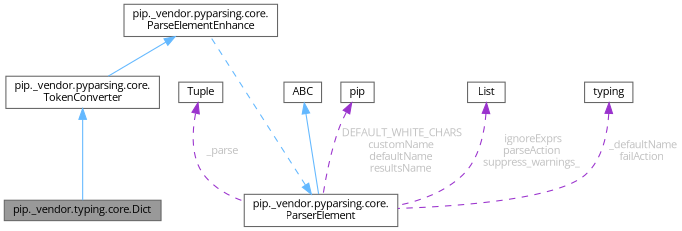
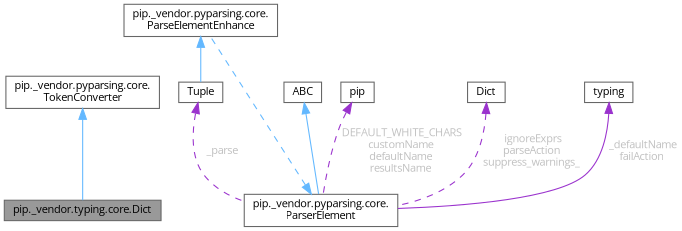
edge "pip._vendor.pyparsing.core. TokenConverter" -> "pip._vendor.pyparsing.core. ParseElementEnhance": now "Tuple" -> "pip._vendor.pyparsing.core. ParseElementEnhance"
node "List": label "List" -> "Dict"
edge "pip._vendor.pyparsing.core. ParserElement" -> "typing": style dashed -> solid
